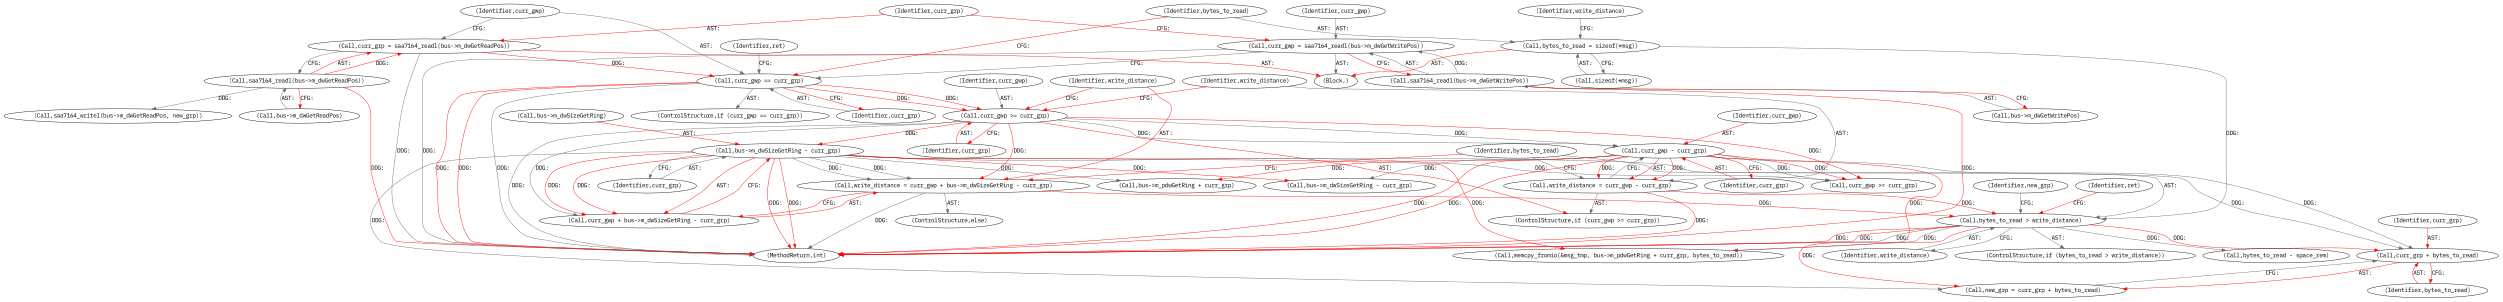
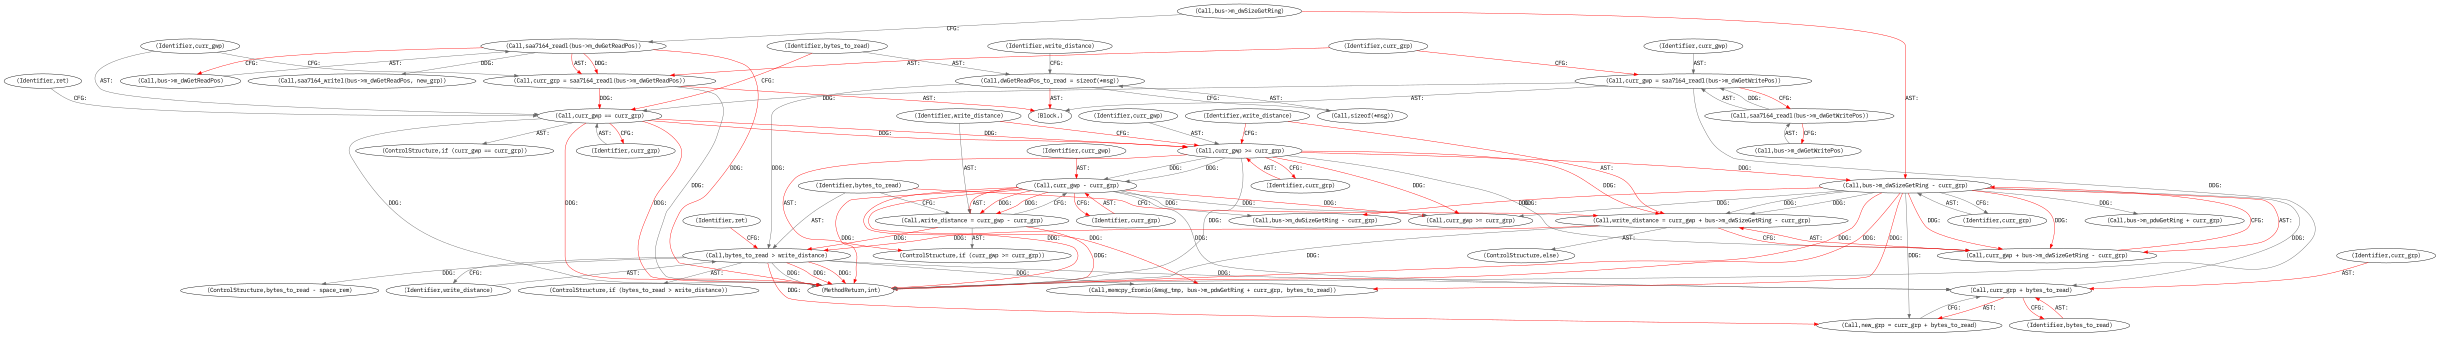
node "(Call,bytes_to_read = sizeof(*msg))": label "(Call,bytes_to_read = sizeof(*msg))" -> "(Call,dwGetReadPos_to_read = sizeof(*msg))"
edge "(Call,curr_grp = saa7164_readl(bus->m_dwGetReadPos))" -> "(Call,saa7164_readl(bus->m_dwGetReadPos))": now "(Call,bus->m_dwSizeGetRing)" -> "(Call,saa7164_readl(bus->m_dwGetReadPos))"
edge "(Call,curr_gwp = saa7164_readl(bus->m_dwGetWritePos))" -> "(Call,curr_gwp == curr_grp)": label "CFG: " -> "DDG: "
edge "(Call,curr_gwp - curr_grp)" -> "(Call,bus->m_pdwGetRing + curr_grp)": removed, label "DDG:"
node "(Identifier,new_grp)": removed
edge "(Call,saa7164_readl(bus->m_dwGetWritePos))" -> "(MethodReturn,int)": removed, label "DDG:"
edge "(Call,bytes_to_read > write_distance)" -> "(Call,curr_grp + bytes_to_read)": color red -> gray40
node "(Call,bytes_to_read - space_rem)": label "(Call,bytes_to_read - space_rem)" -> "(ControlStructure,bytes_to_read - space_rem)"
